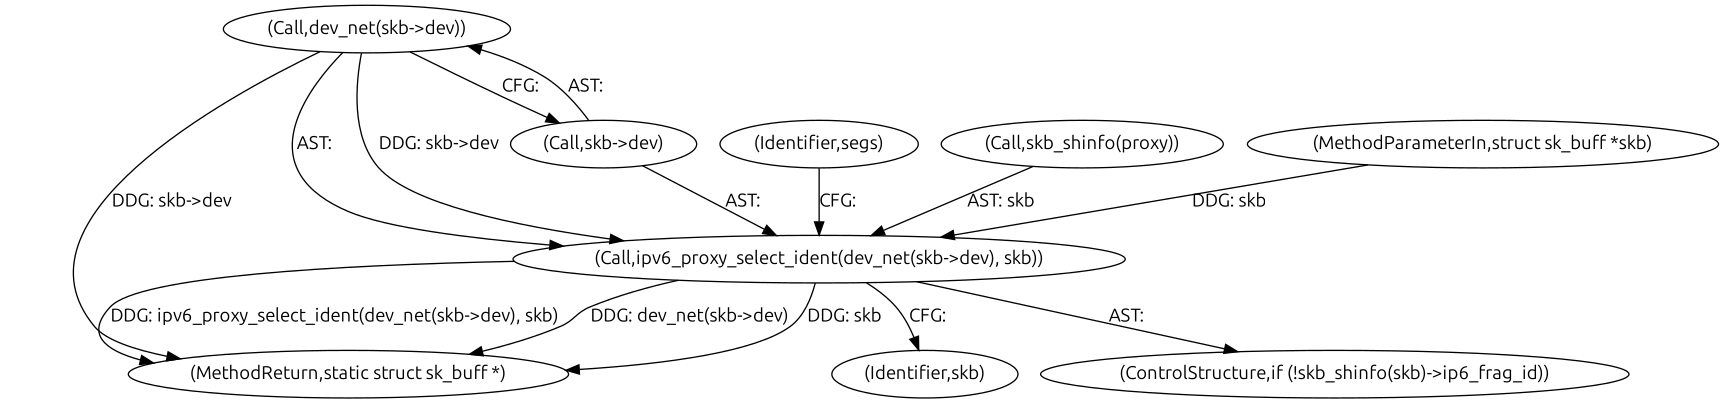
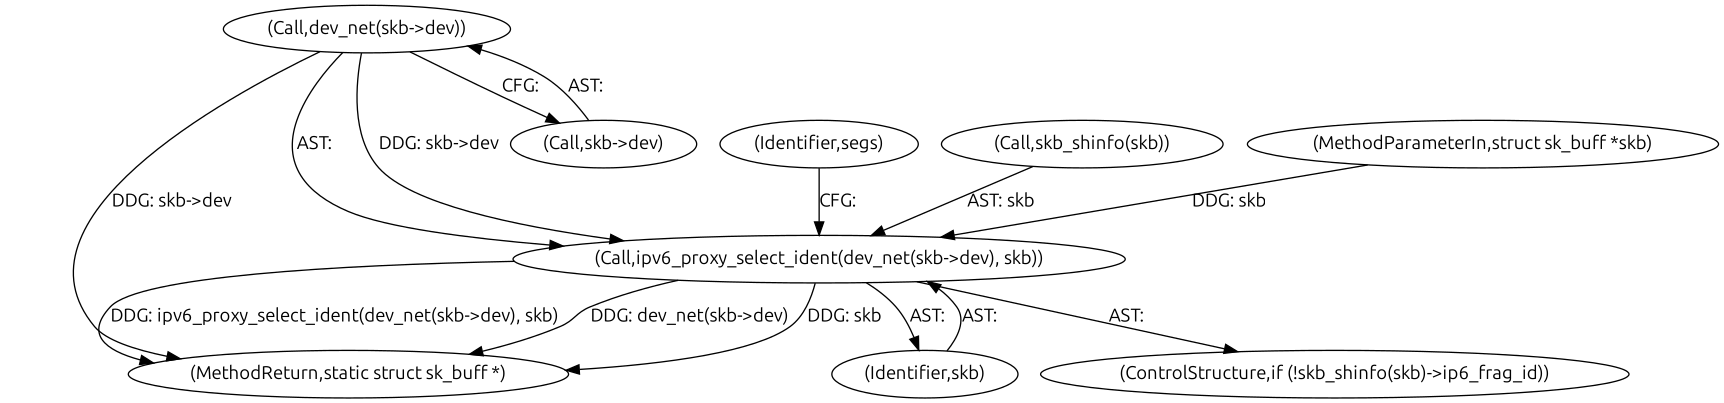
node "(Call,skb_shinfo(proxy))": label "(Call,skb_shinfo(proxy))" -> "(Call,skb_shinfo(skb))"
edge "(Call,skb->dev)" -> "(Call,ipv6_proxy_select_ident(dev_net(skb->dev), skb))": now "(Identifier,skb)" -> "(Call,ipv6_proxy_select_ident(dev_net(skb->dev), skb))"
edge "(Call,ipv6_proxy_select_ident(dev_net(skb->dev), skb))" -> "(Identifier,skb)": label "CFG: " -> "AST: "
